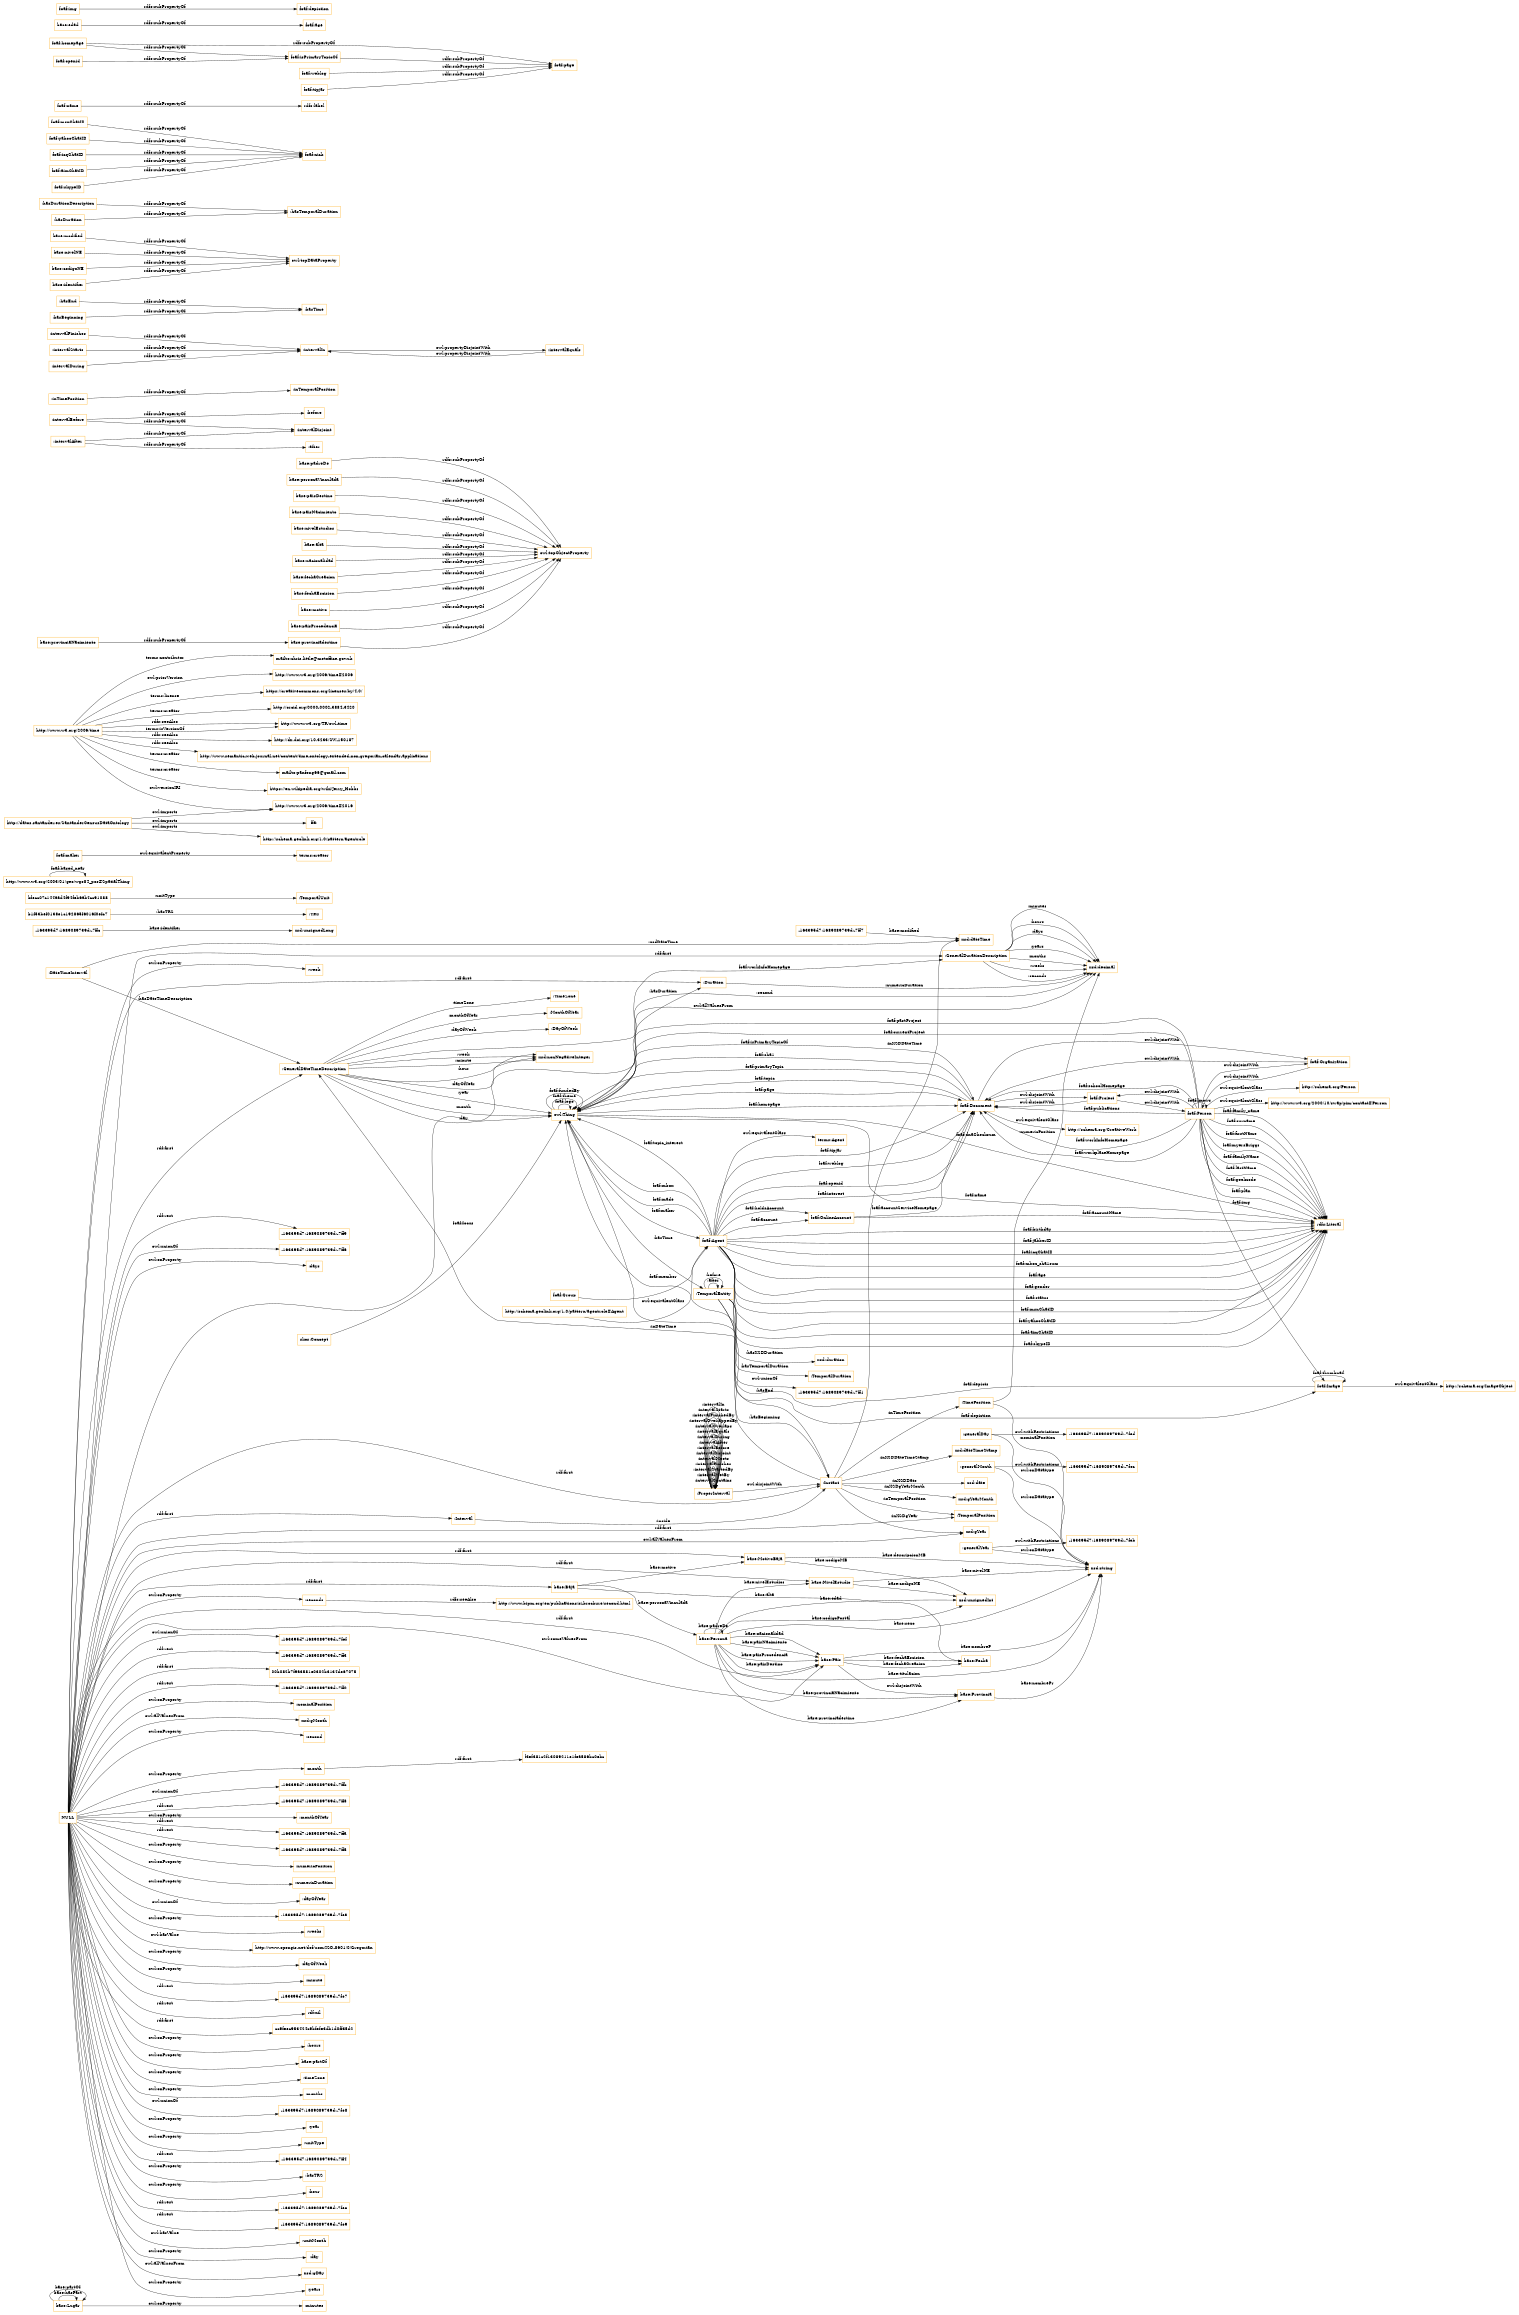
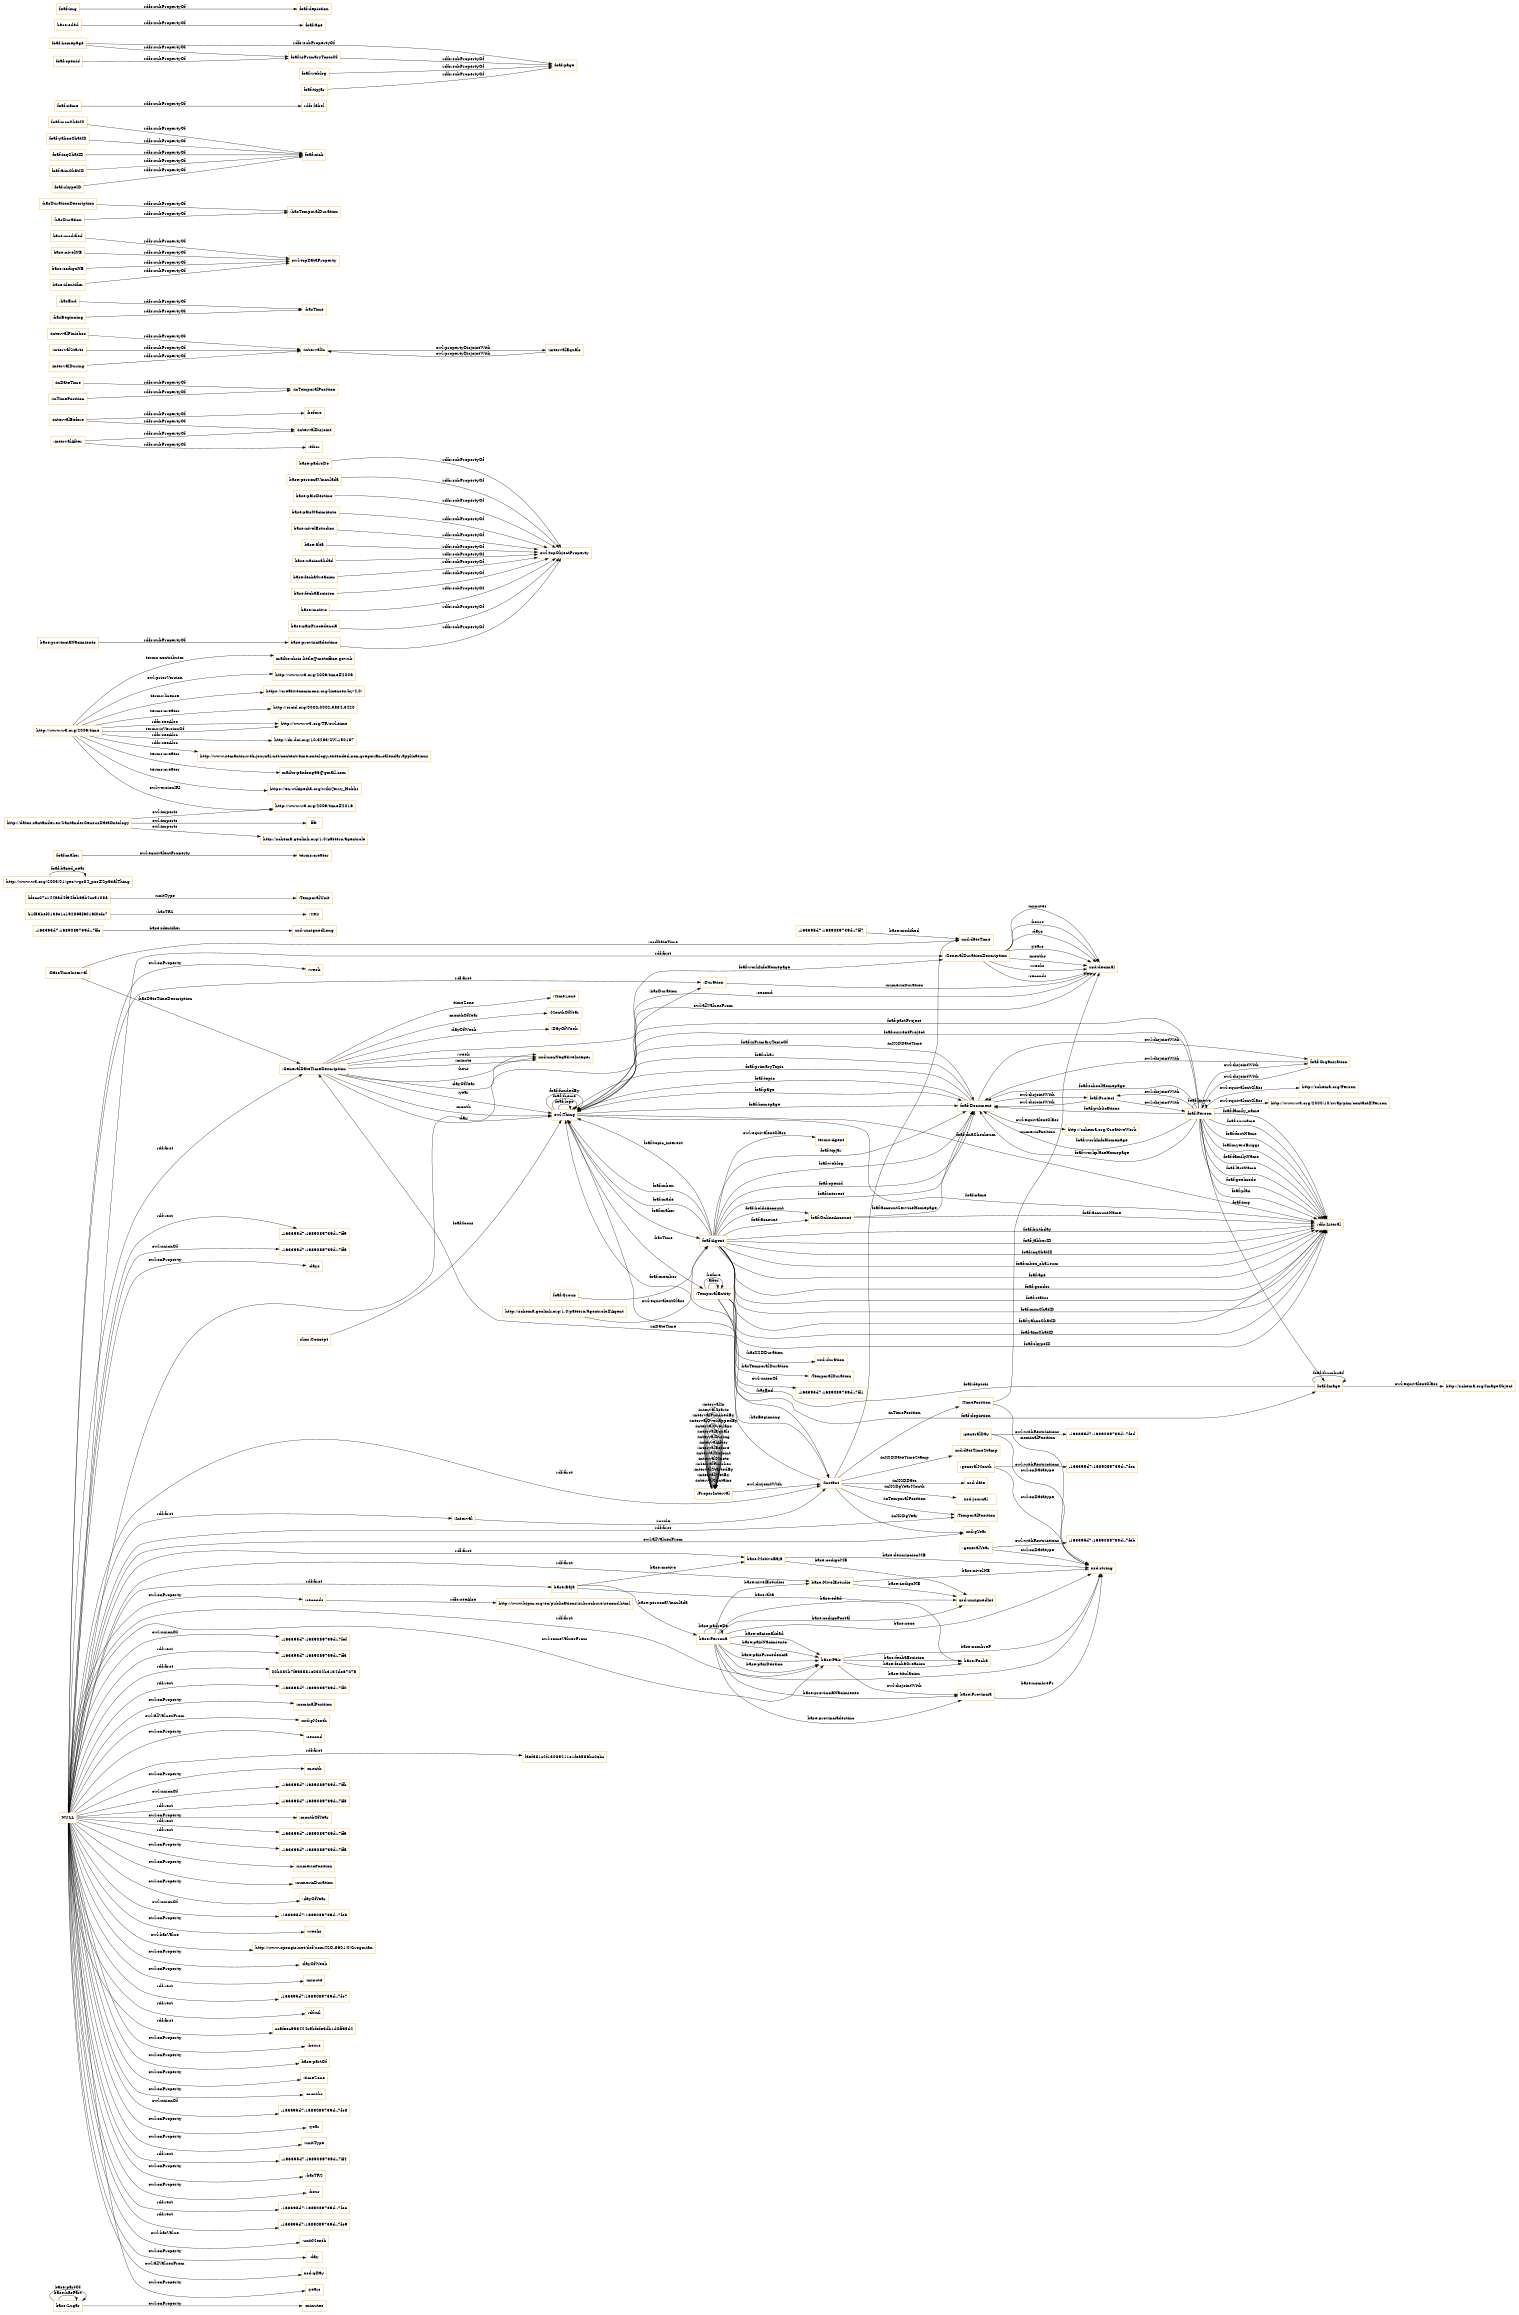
node ":inDateTime": added
node "xsd:gYearMonth": label "xsd:gYearMonth" -> "xsd:journal"
edge ":month" -> "f3ef381c2f13089211e1fea586bc0ebc": now "NULL" -> "f3ef381c2f13089211e1fea586bc0ebc"
